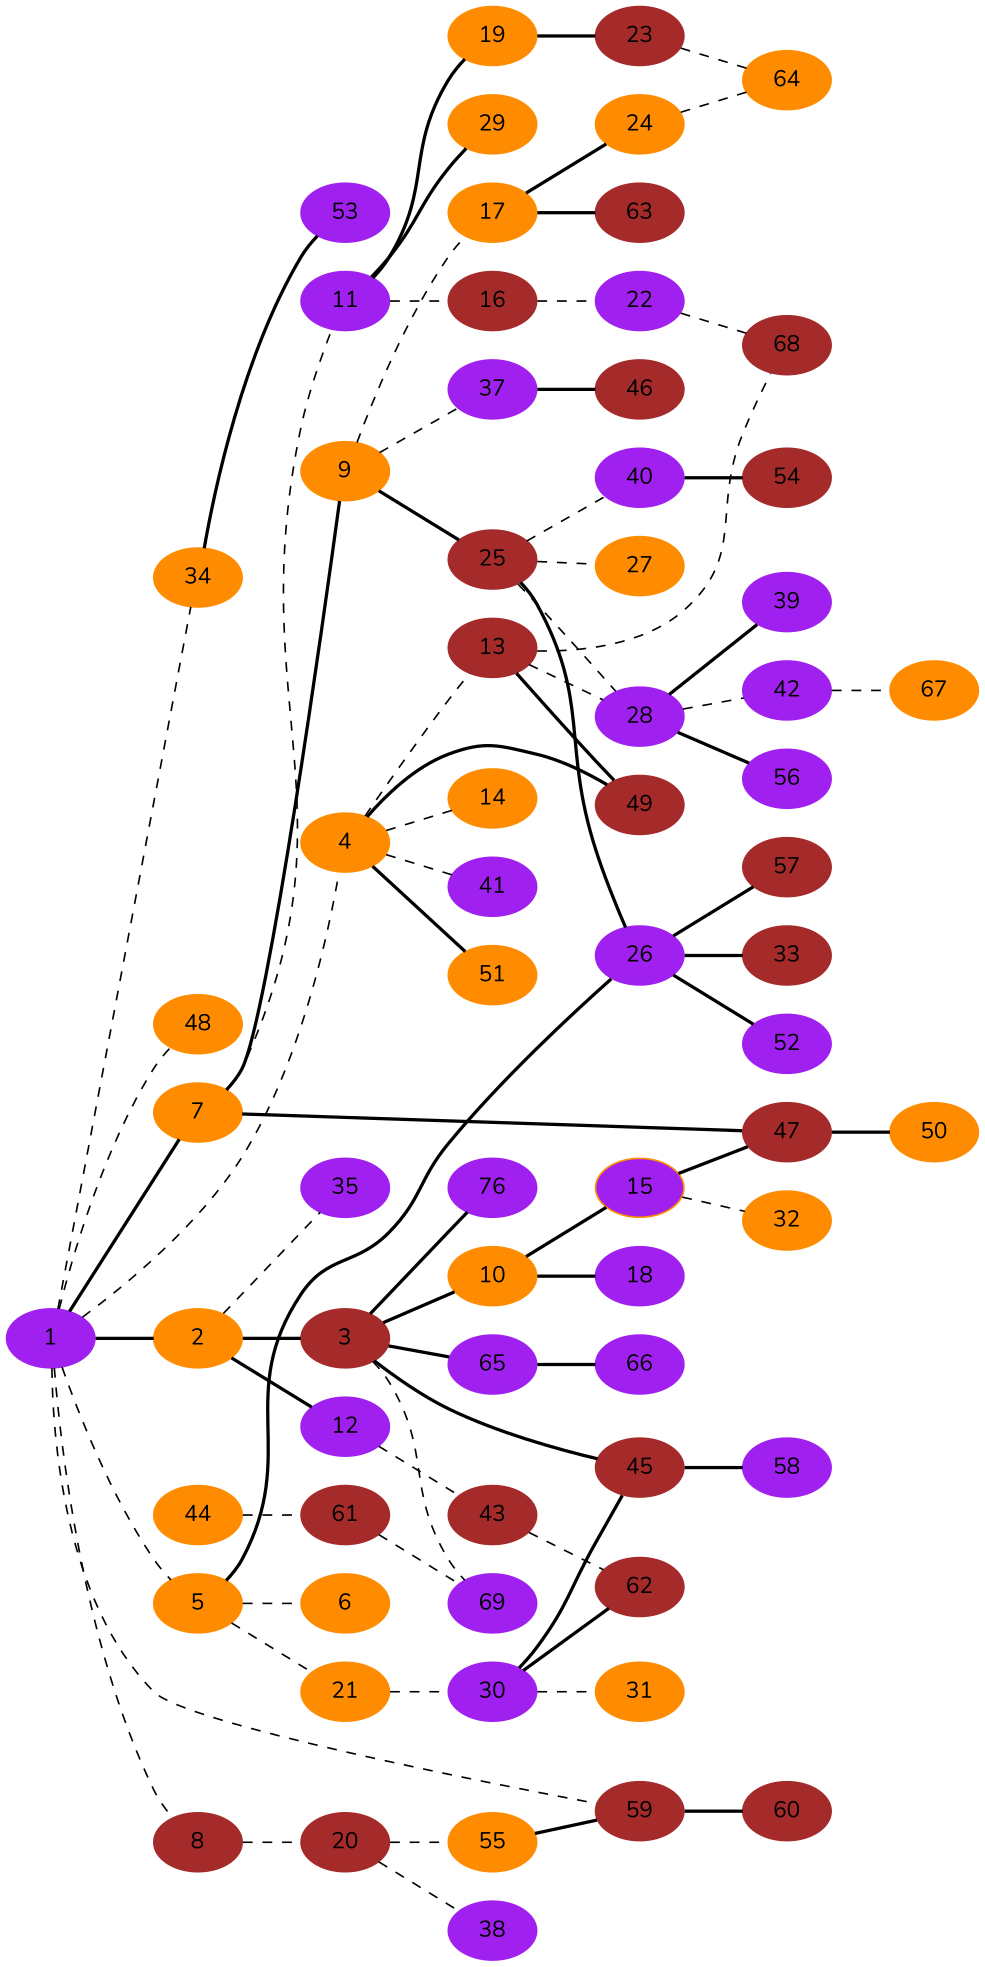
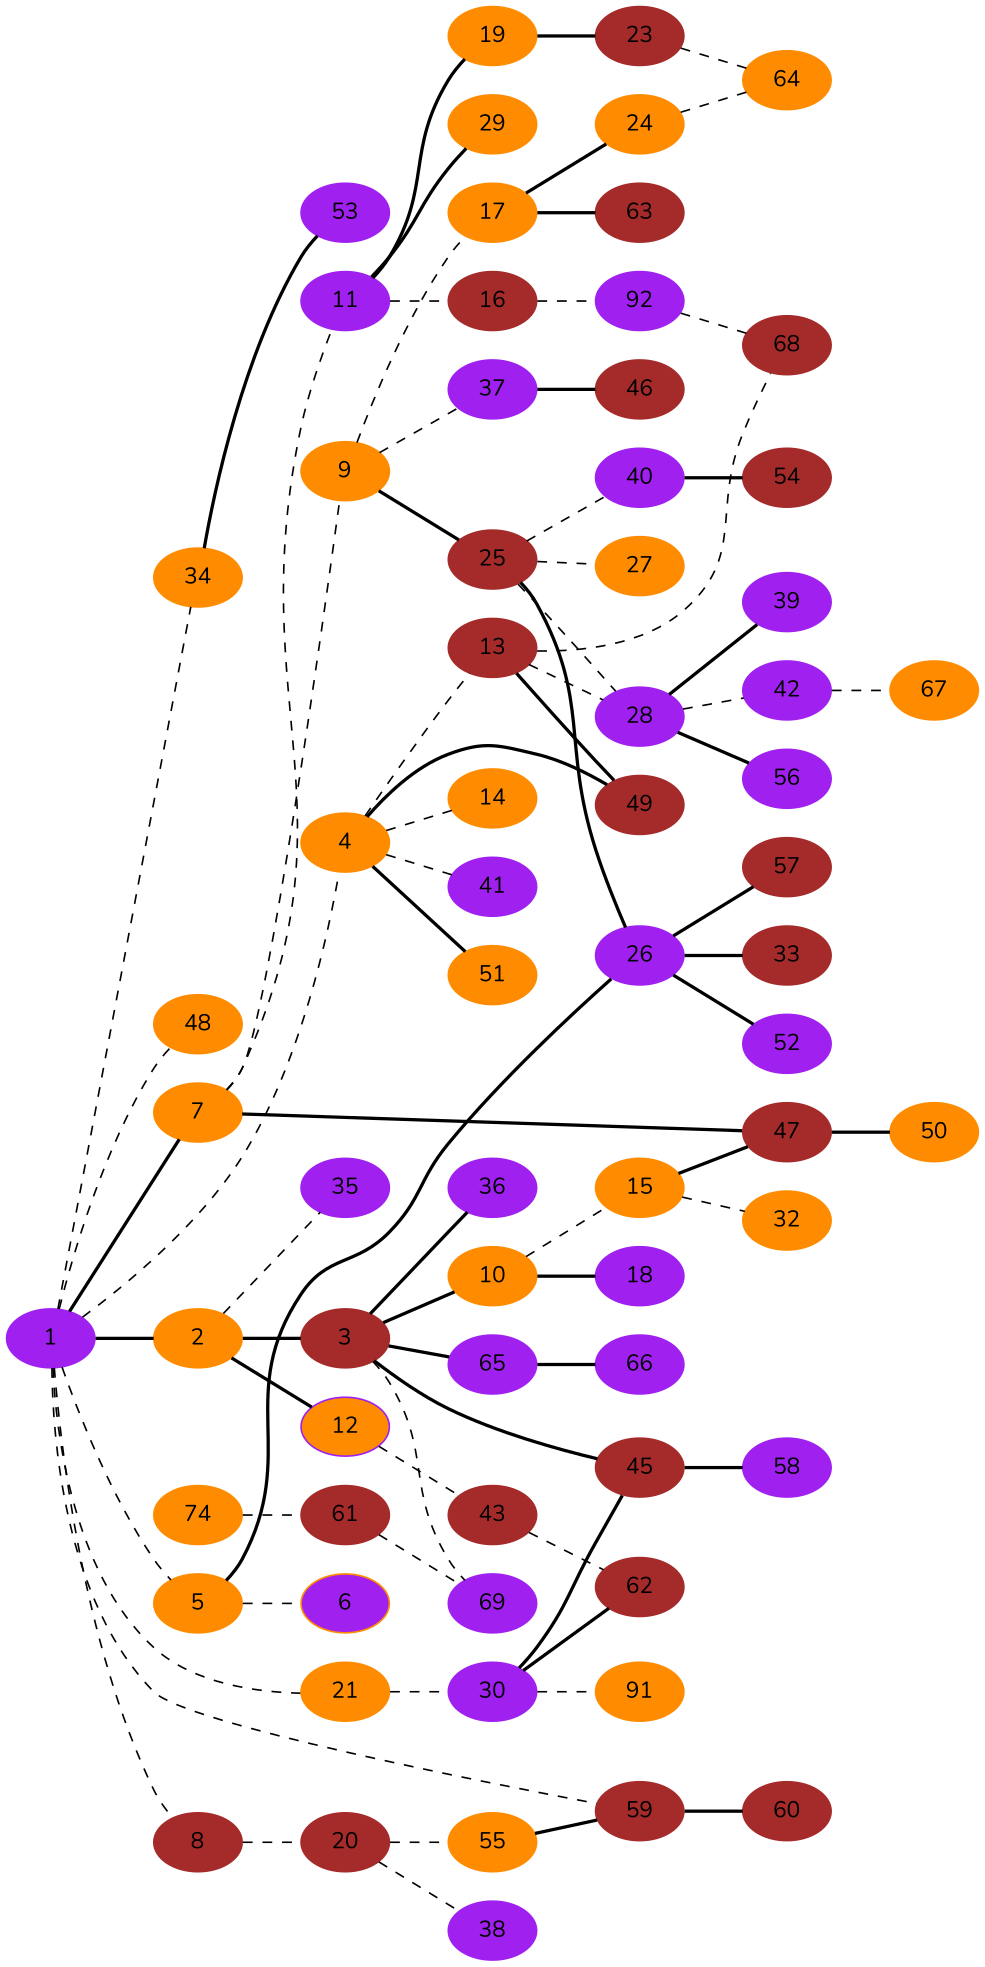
node "22": label "22" -> "92"
edge "9" -- "7": style bold -> dashed
node "76": label "76" -> "36"
node "15": fillcolor purple -> darkorange
edge "15" -- "10": style bold -> dashed
node "12": fillcolor purple -> darkorange
node "44": label "44" -> "74"
node "6": fillcolor darkorange -> purple
edge "5" -- "21": now "1" -- "21"
node "31": label "31" -> "91"
